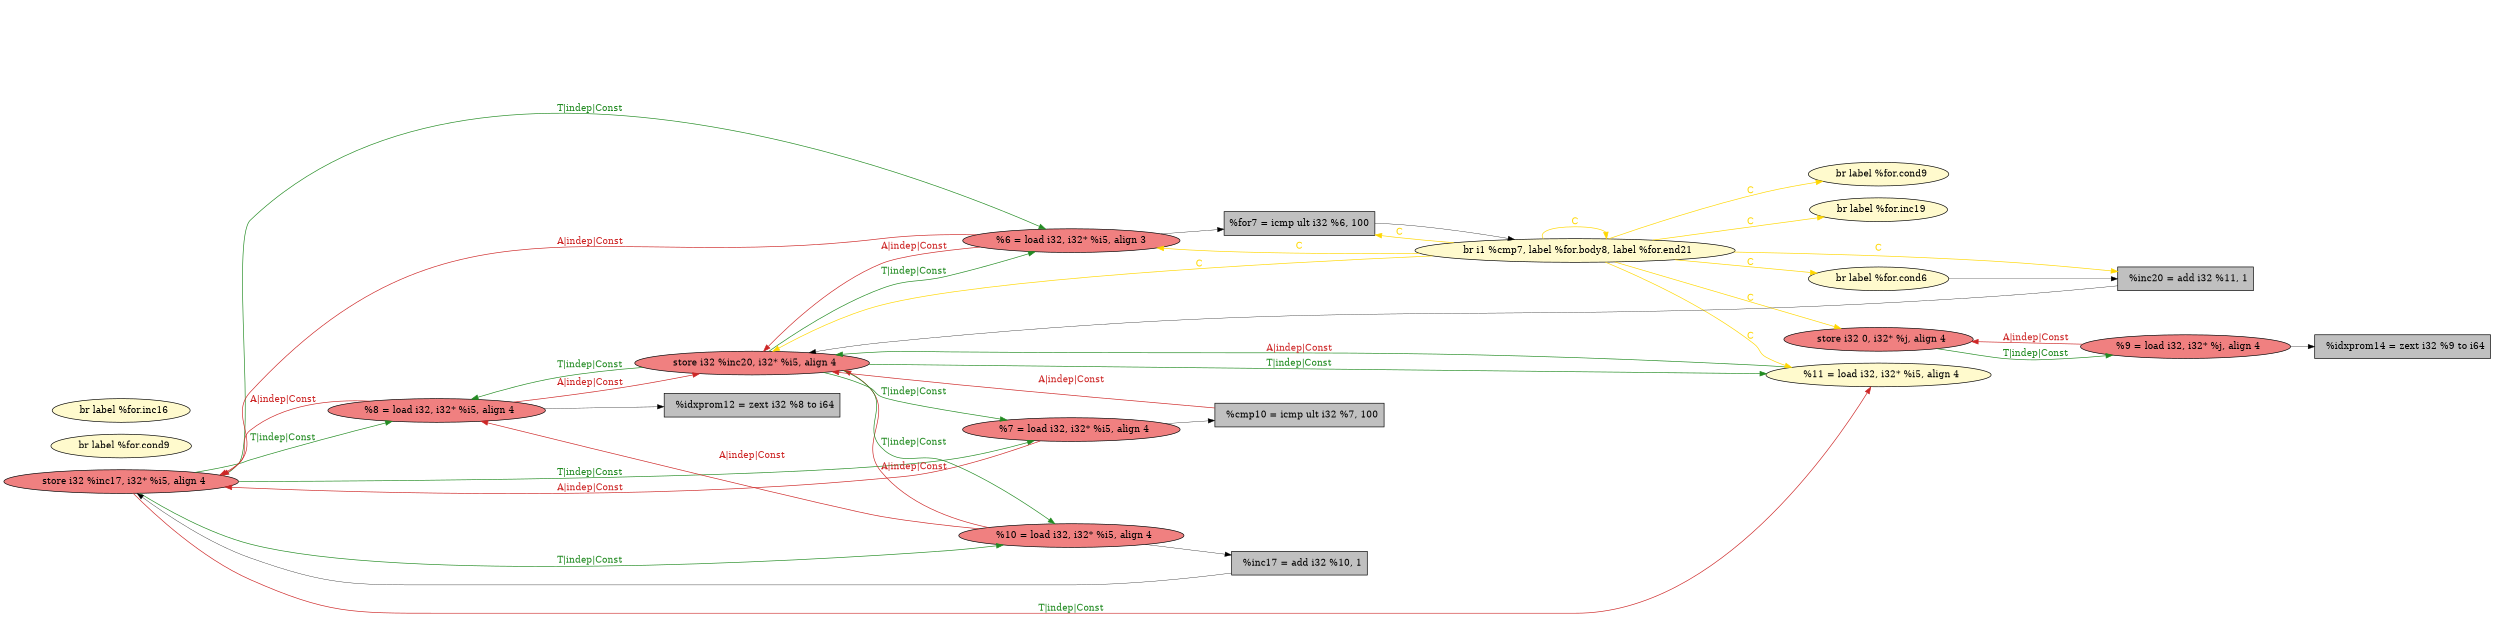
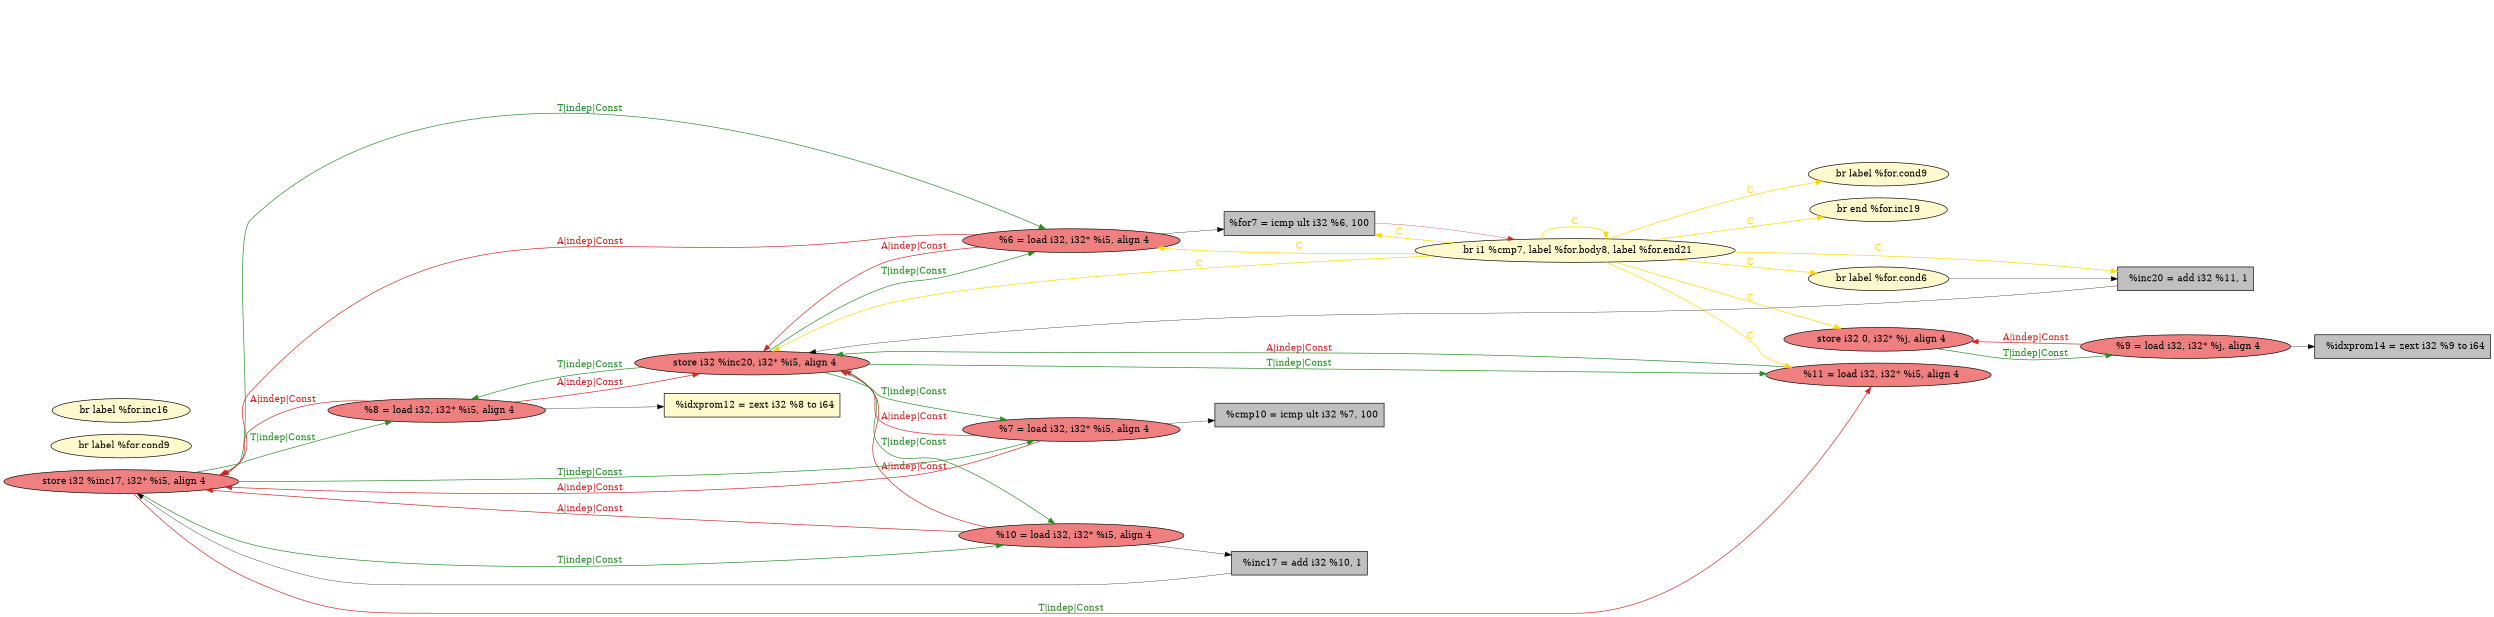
node "br label %for.inc19": label "br label %for.inc19" -> "br end %for.inc19"
edge "%for7 = icmp ult i32 %6, 100" -> "br i1 %cmp7, label %for.body8, label %for.end21": color black -> firebrick3
node "%6 = load i32, i32* %i5, align 3": label "%6 = load i32, i32* %i5, align 3" -> "%6 = load i32, i32* %i5, align 4"
node "%11 = load i32, i32* %i5, align 4": fillcolor lemonchiffon -> lightcoral
edge "%cmp10 = icmp ult i32 %7, 100" -> "store i32 %inc20, i32* %i5, align 4": now "%7 = load i32, i32* %i5, align 4" -> "store i32 %inc20, i32* %i5, align 4"
node "%idxprom12 = zext i32 %8 to i64": fillcolor grey -> lemonchiffon
edge "%10 = load i32, i32* %i5, align 4" -> "%8 = load i32, i32* %i5, align 4": now "%10 = load i32, i32* %i5, align 4" -> "store i32 %inc17, i32* %i5, align 4"
